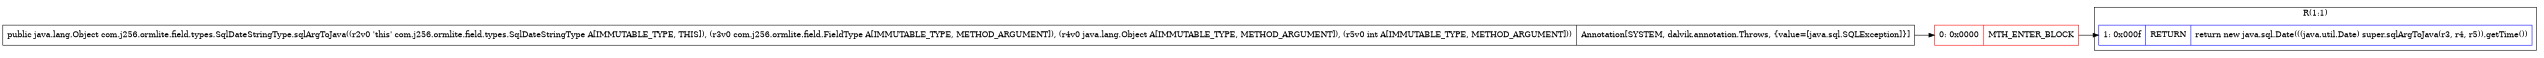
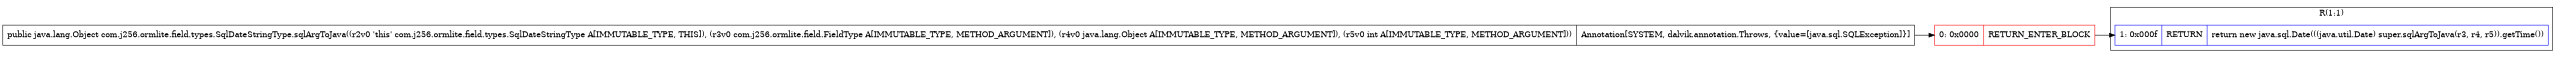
node "0: 0x0000": text "MTH_ENTER_BLOCK" -> "RETURN_ENTER_BLOCK"
